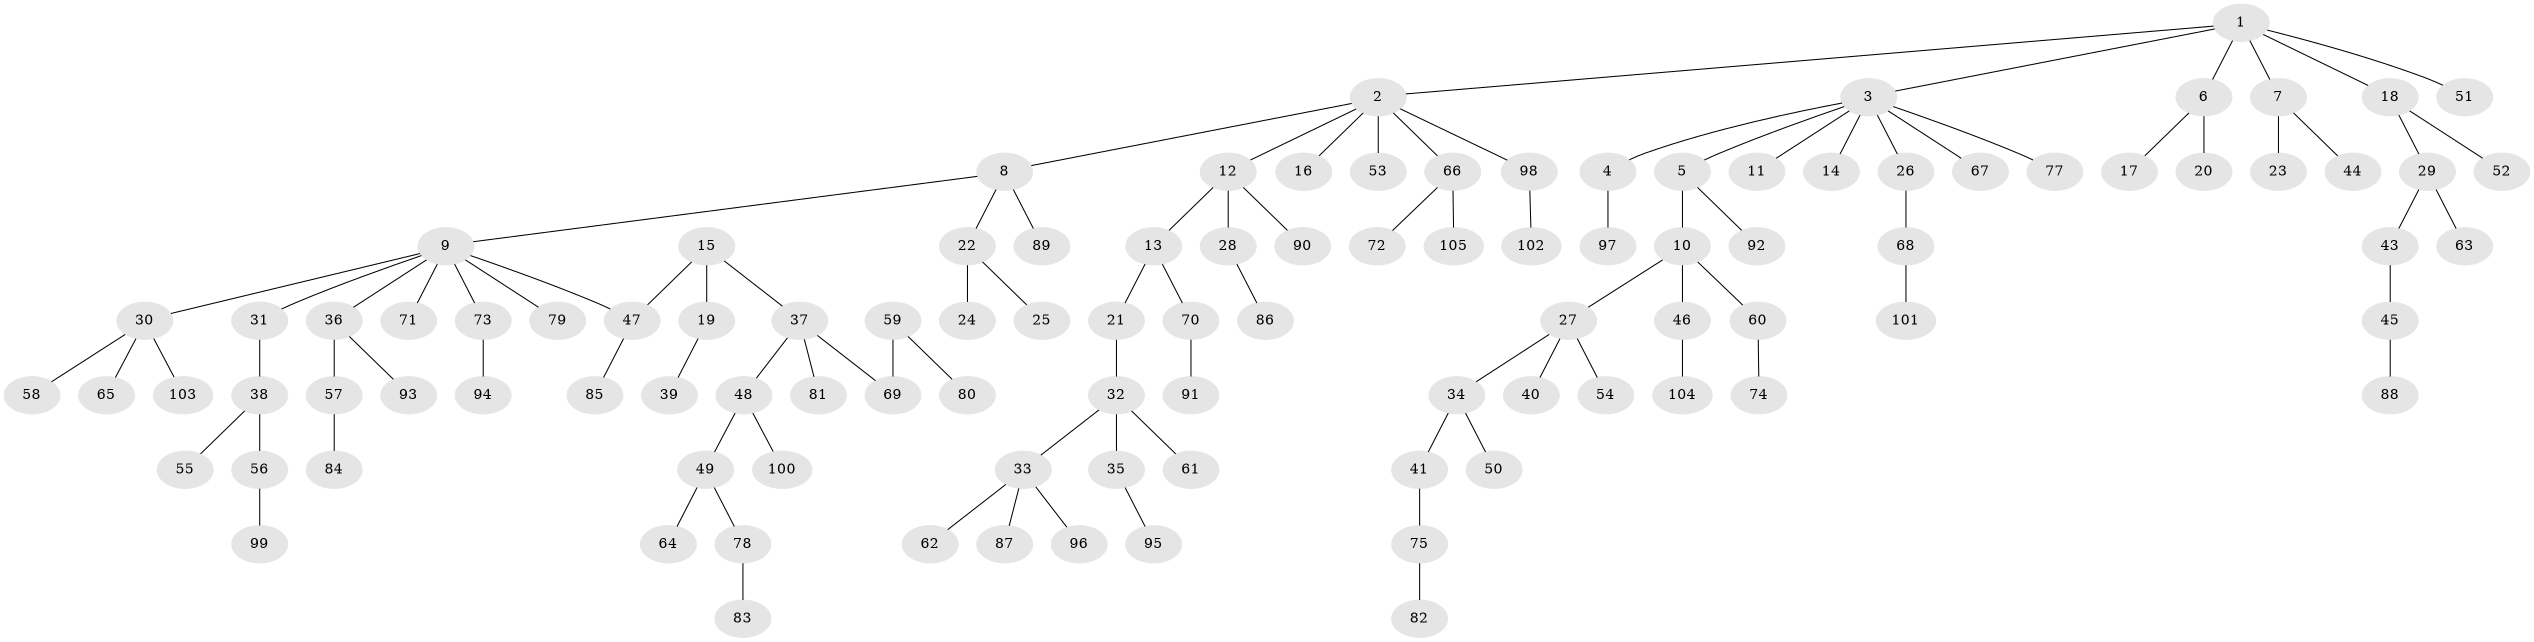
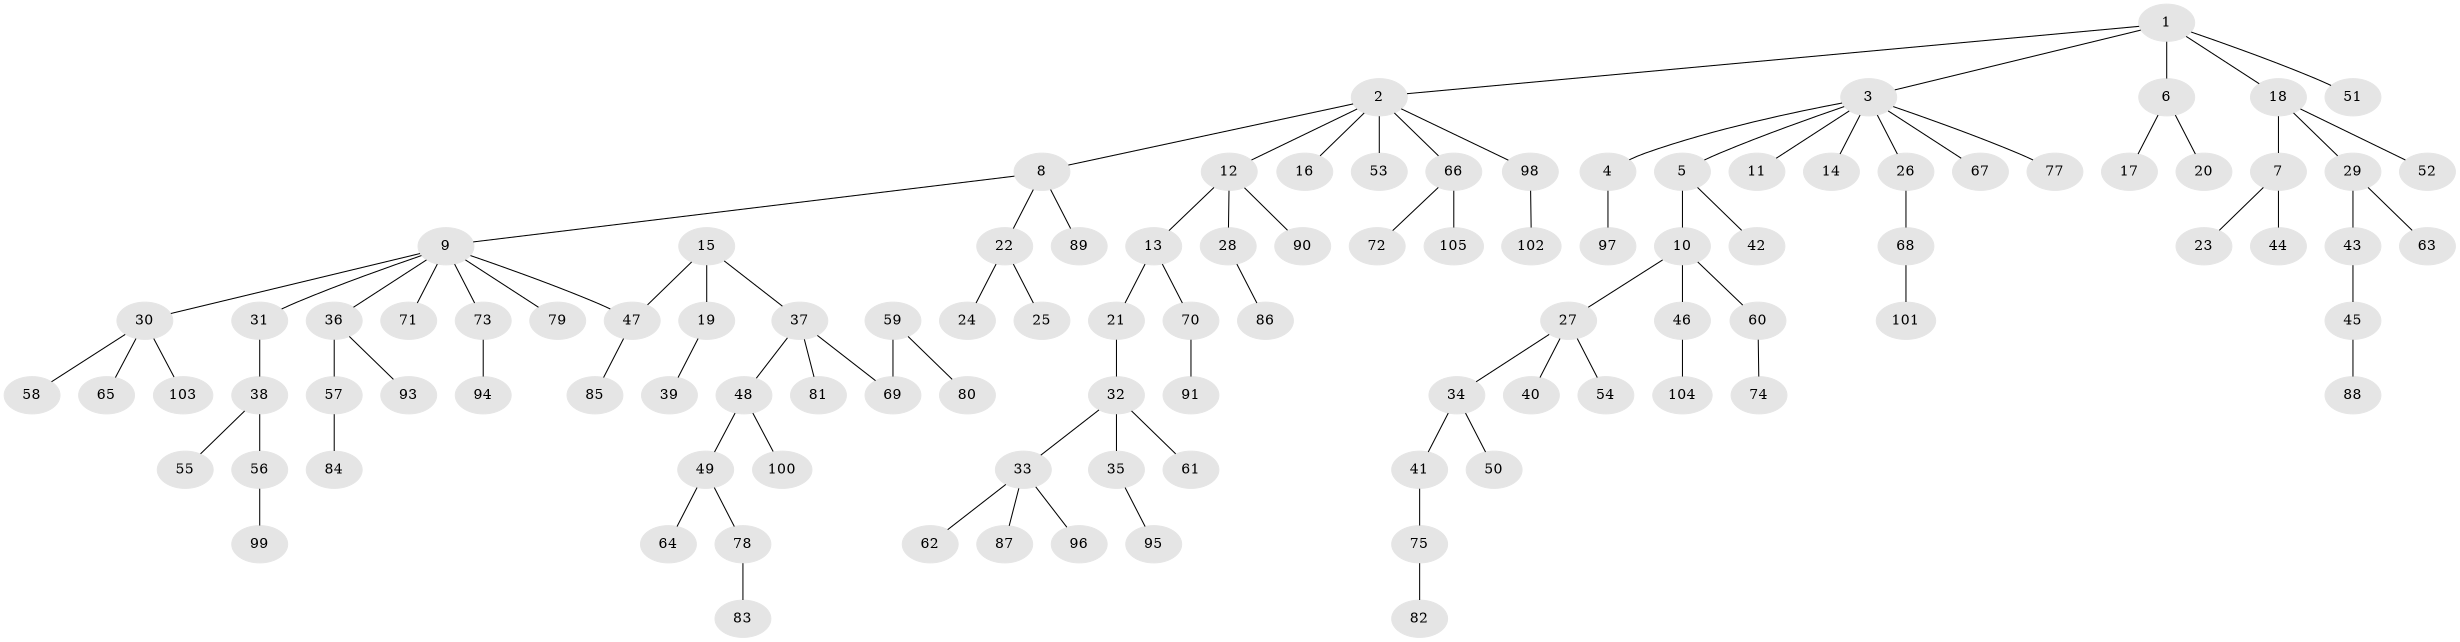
edge "1" -- "7": now "18" -- "7"
node "92": label "92" -> "42"
